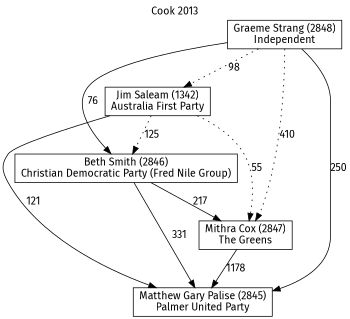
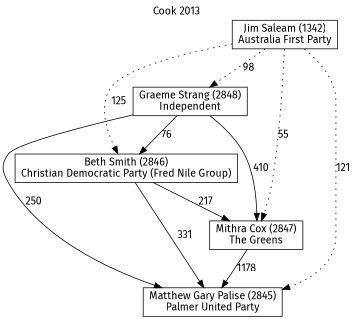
edge "Graeme Strang (2848) Independent" -> "Jim Saleam (1342) Australia First Party": reversed
edge "Graeme Strang (2848) Independent" -> "Mithra Cox (2847) The Greens": style dotted -> solid
edge "Jim Saleam (1342) Australia First Party" -> "Matthew Gary Palise (2845) Palmer United Party": style solid -> dotted
